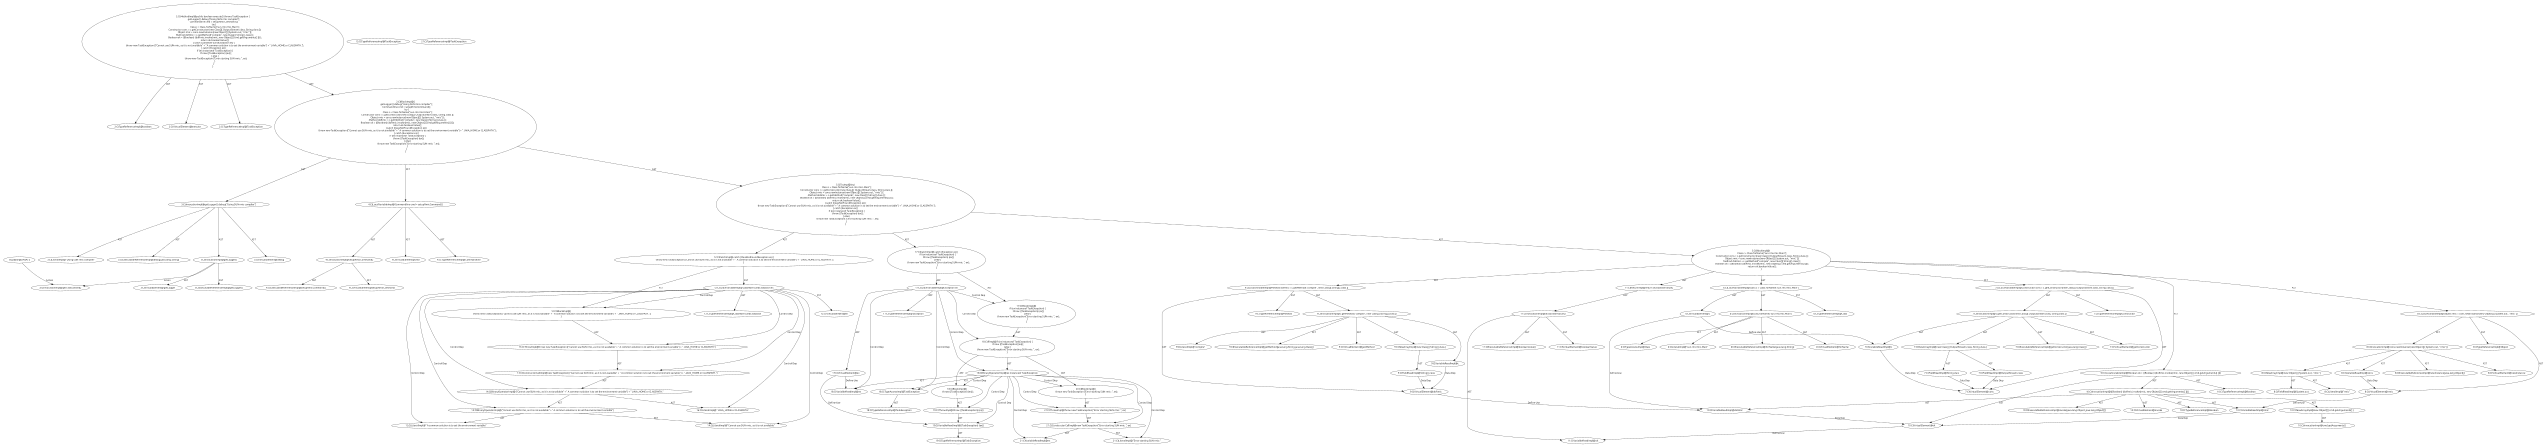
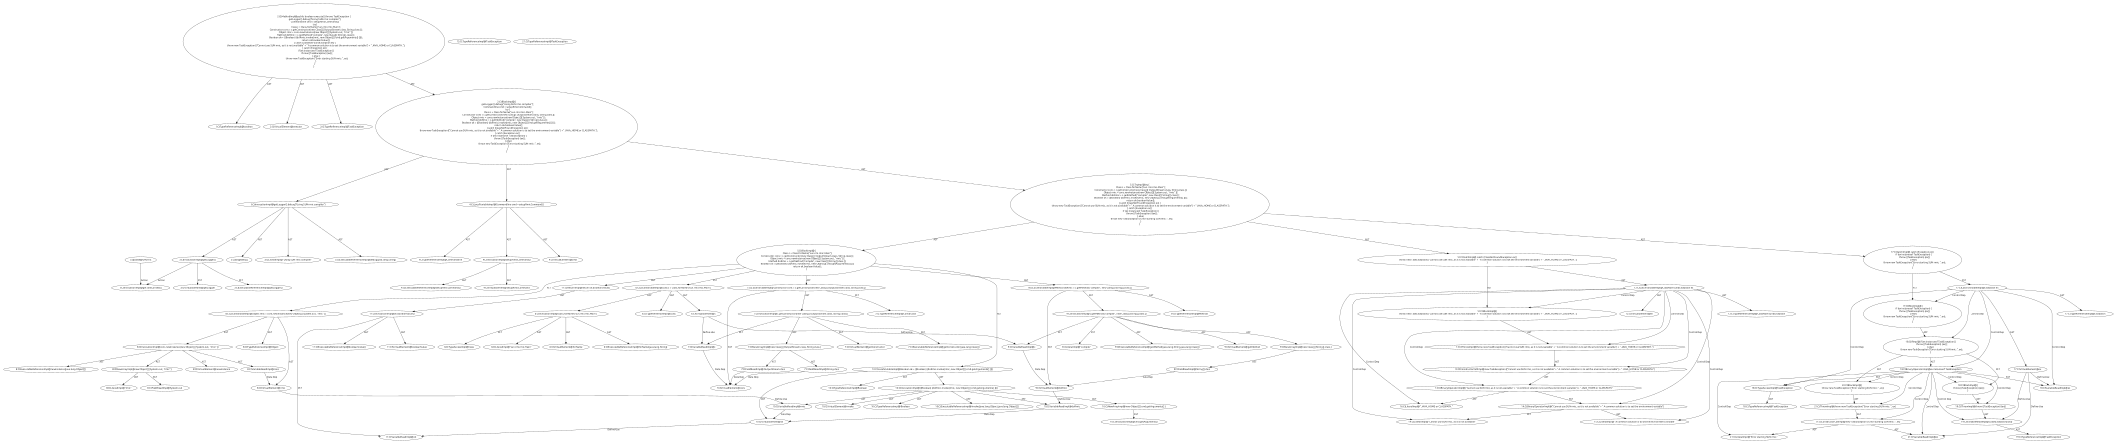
node "3:CtVirtualElement@debug": label "3:CtVirtualElement@debug" -> "3:Class@debug"
edge "6:CtVirtualElement@c" -> "10:CtVariableReadImpl@doRmic": now "6:CtVirtualElement@c" -> "9:CtVariableReadImpl@c"
edge "17:CtVirtualElement@ex" -> "21:CtVariableReadImpl@ex": added, label "Define-Use"
